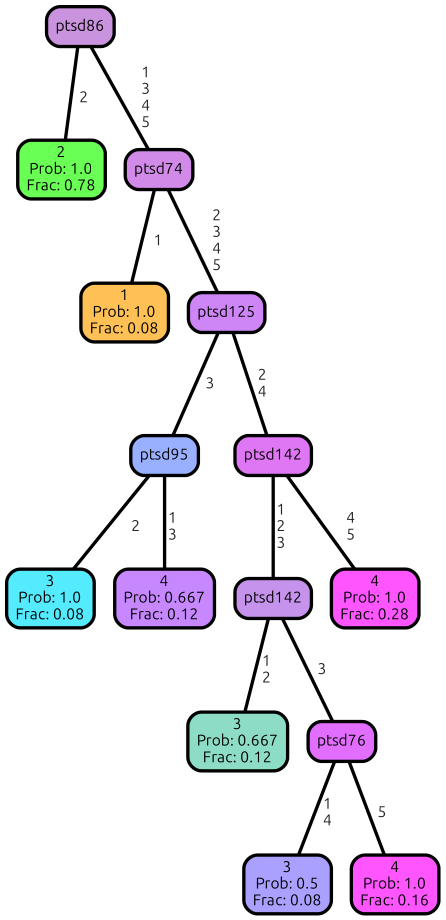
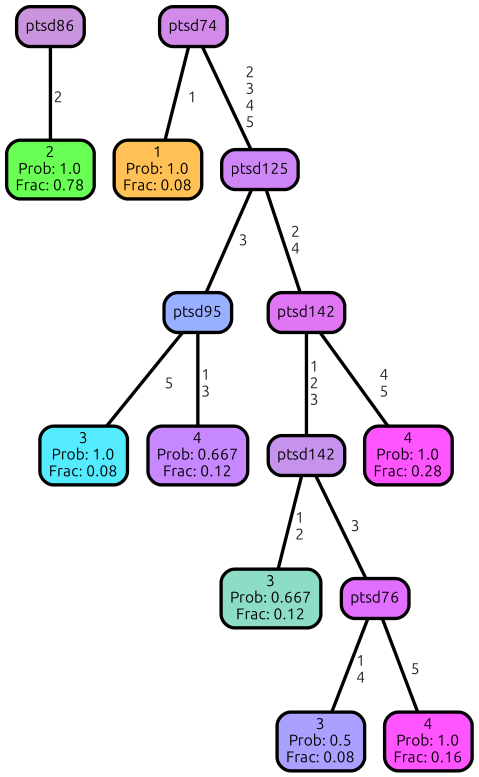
edge "ptsd86" -- "ptsd74": removed, label "1 3 4 5"
edge "ptsd95" -- "3 Prob: 1.0 Frac: 0.08": label " 2" -> " 5"
